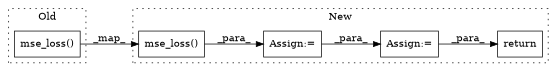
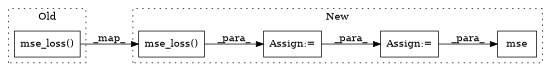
node "return": label "return" -> "mse"
